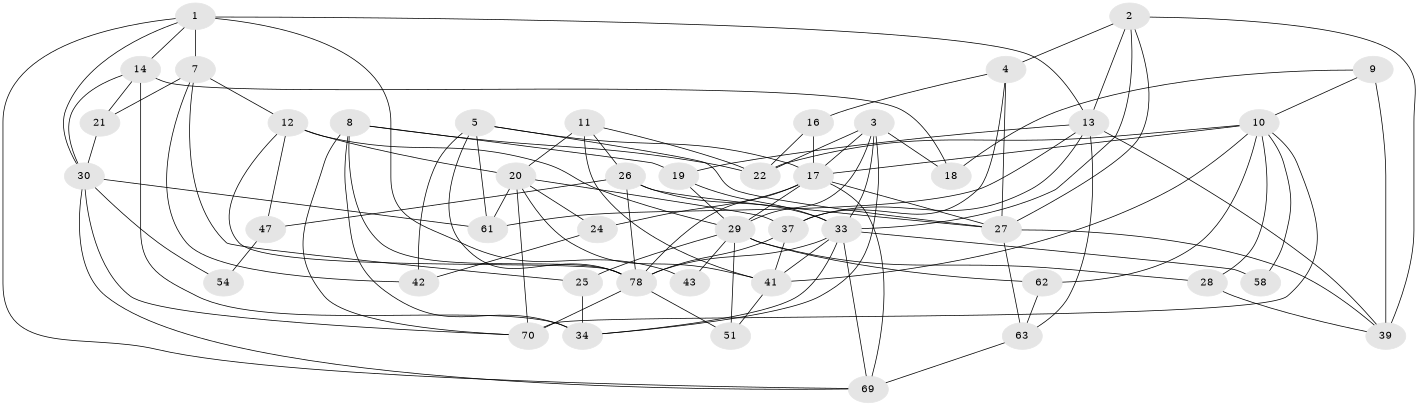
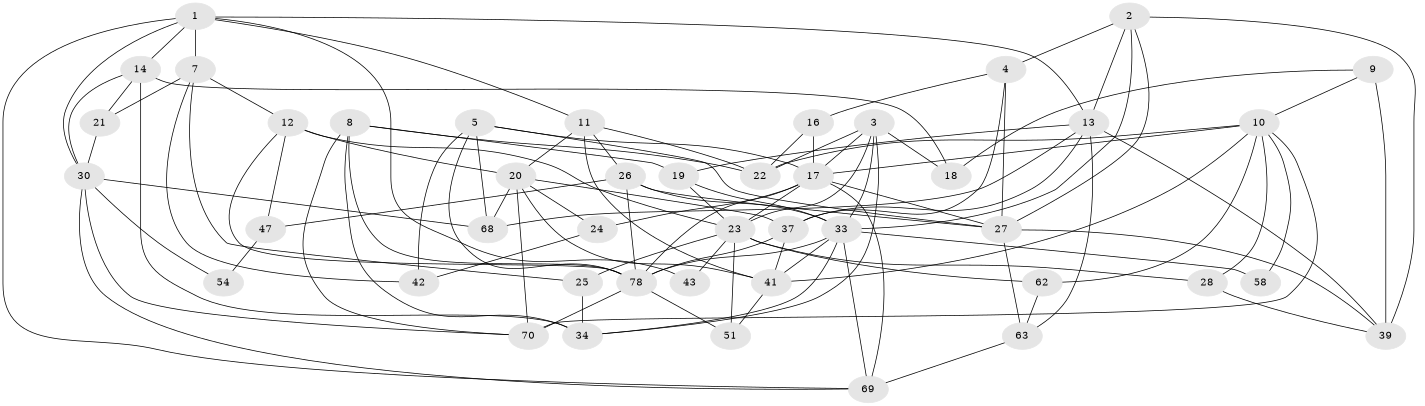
edge "1" -- "11": added
node "61": label "61" -> "68"
node "29": label "29" -> "23"
